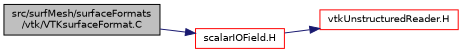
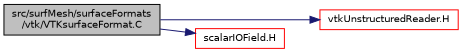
edge "scalarIOField.H" -> "vtkUnstructuredReader.H": now "src/surfMesh/surfaceFormats /vtk/VTKsurfaceFormat.C" -> "vtkUnstructuredReader.H"
